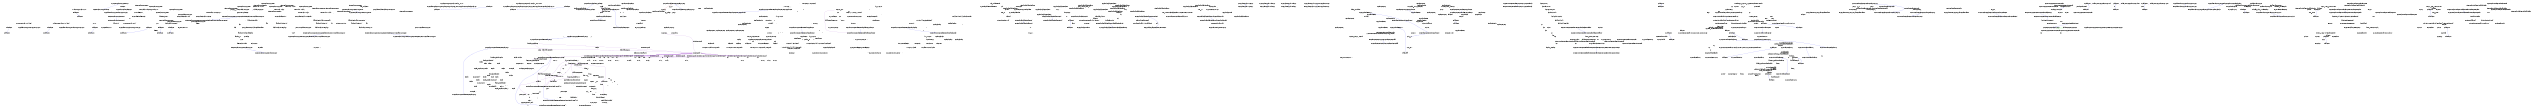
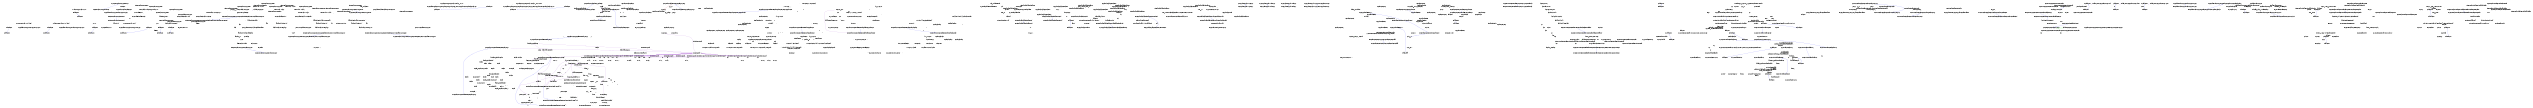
node "Entry System.Text.StringBuilder.ToString()": added
